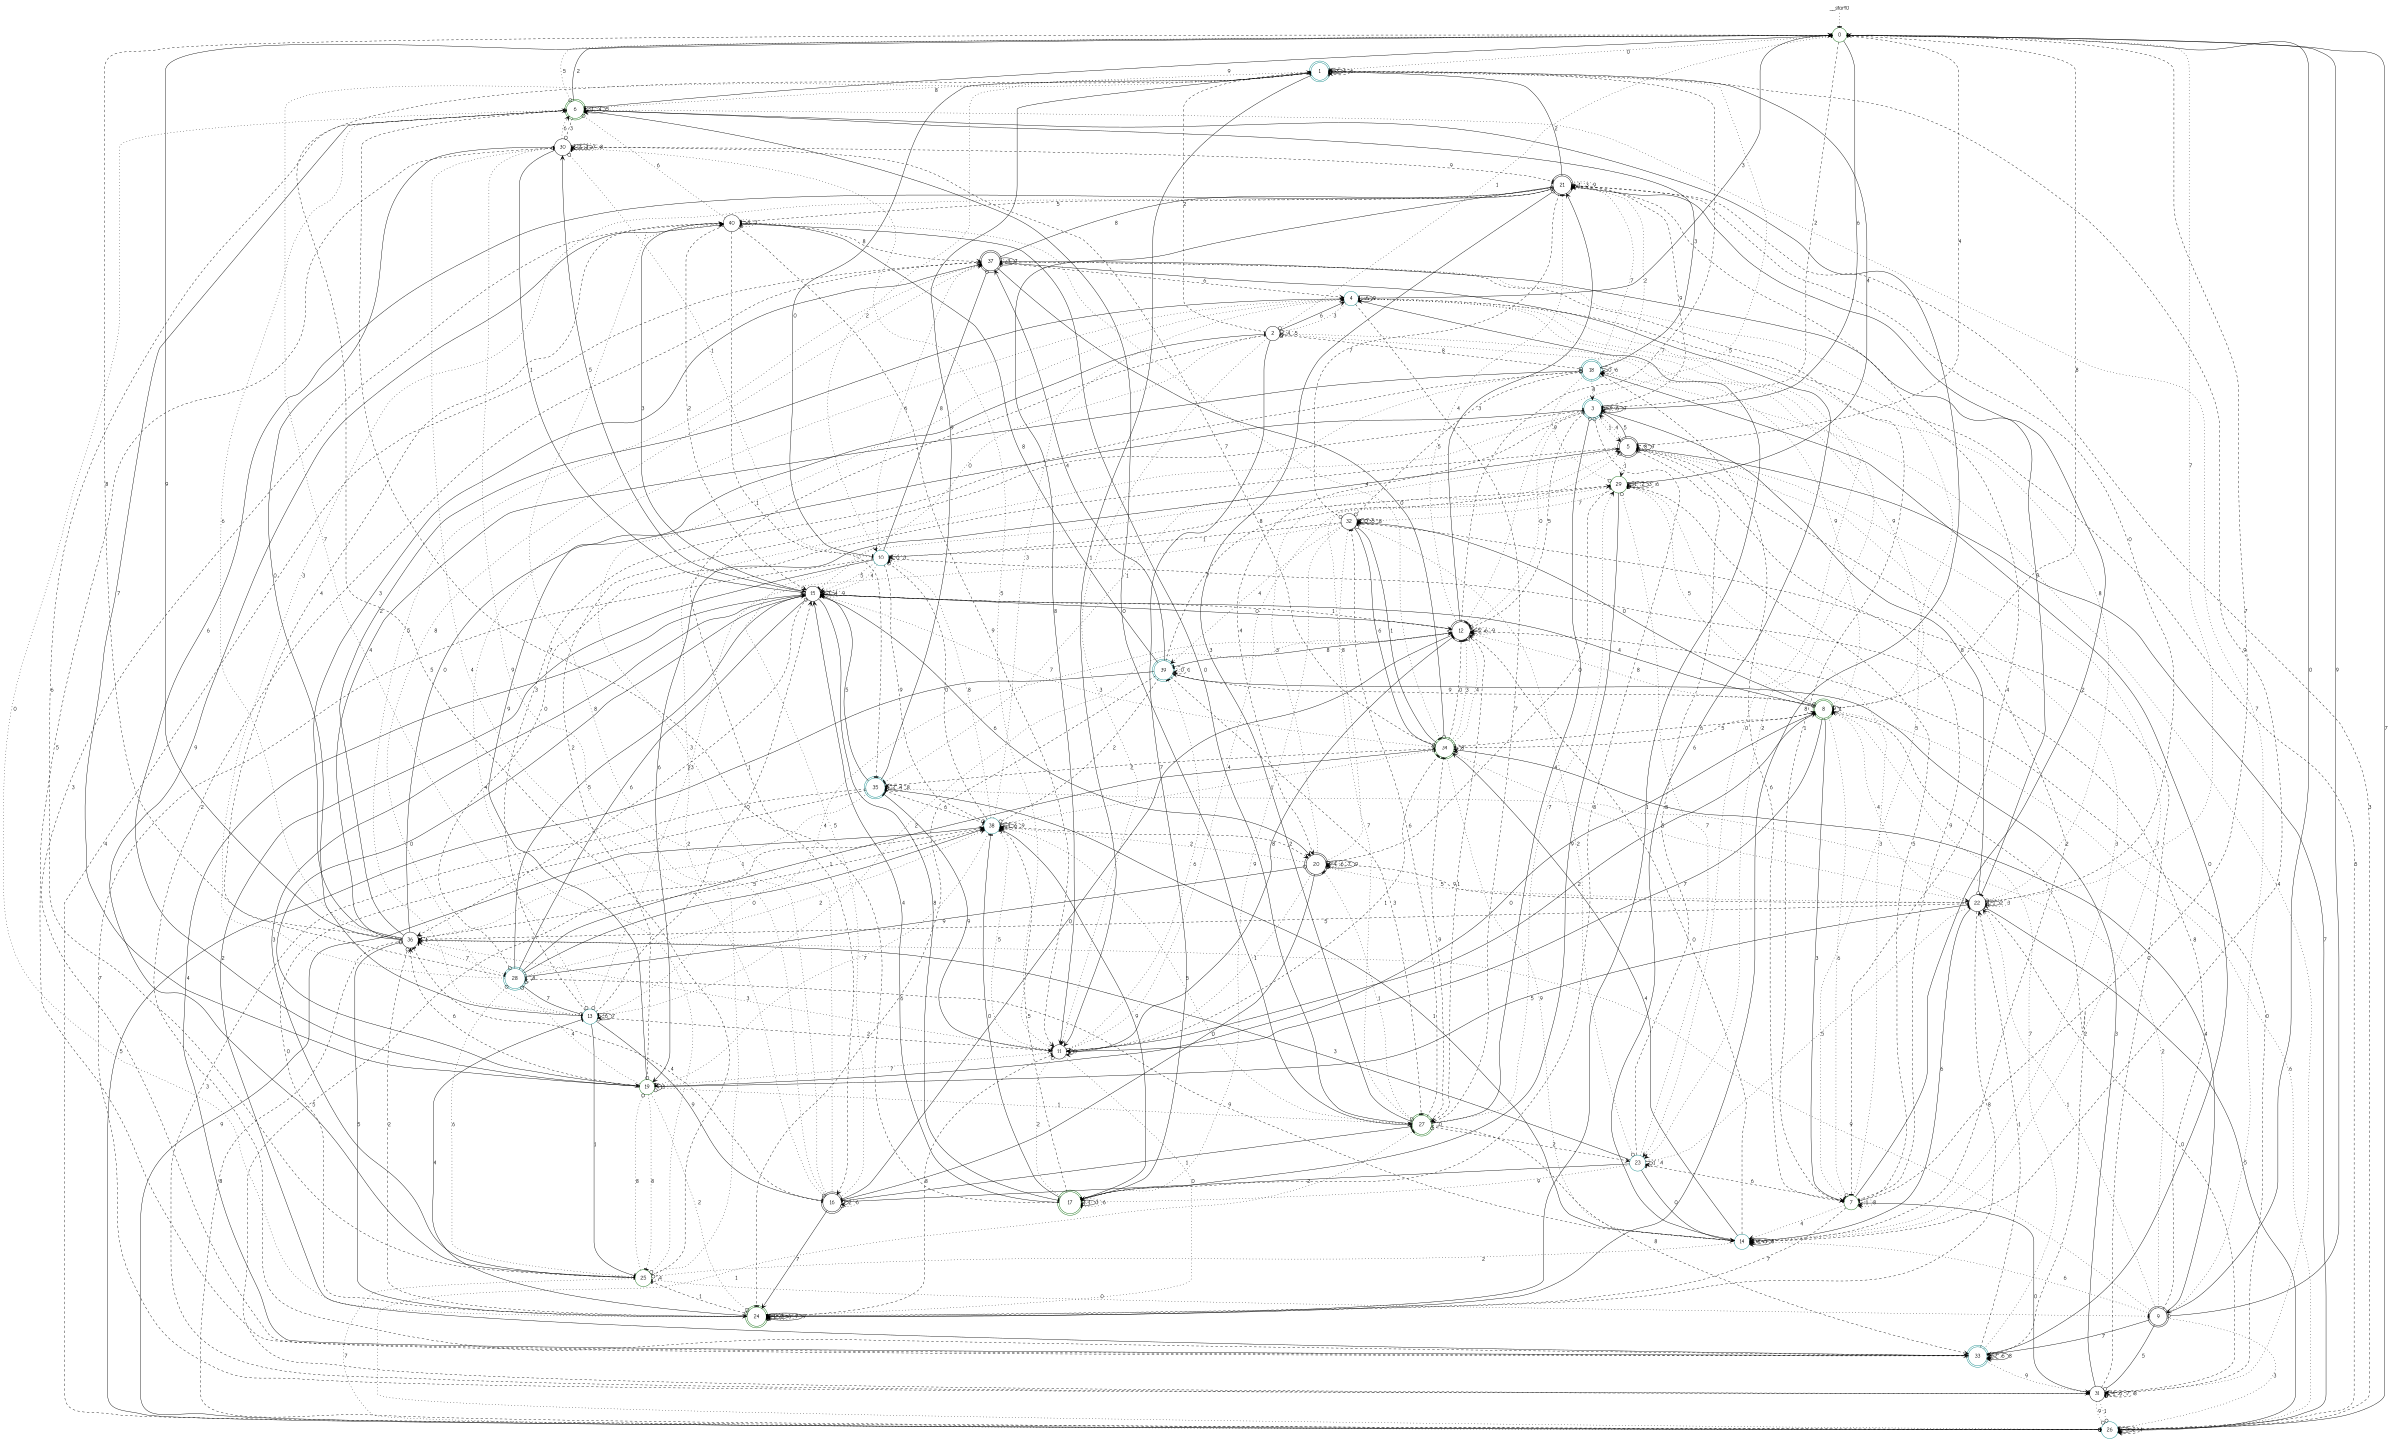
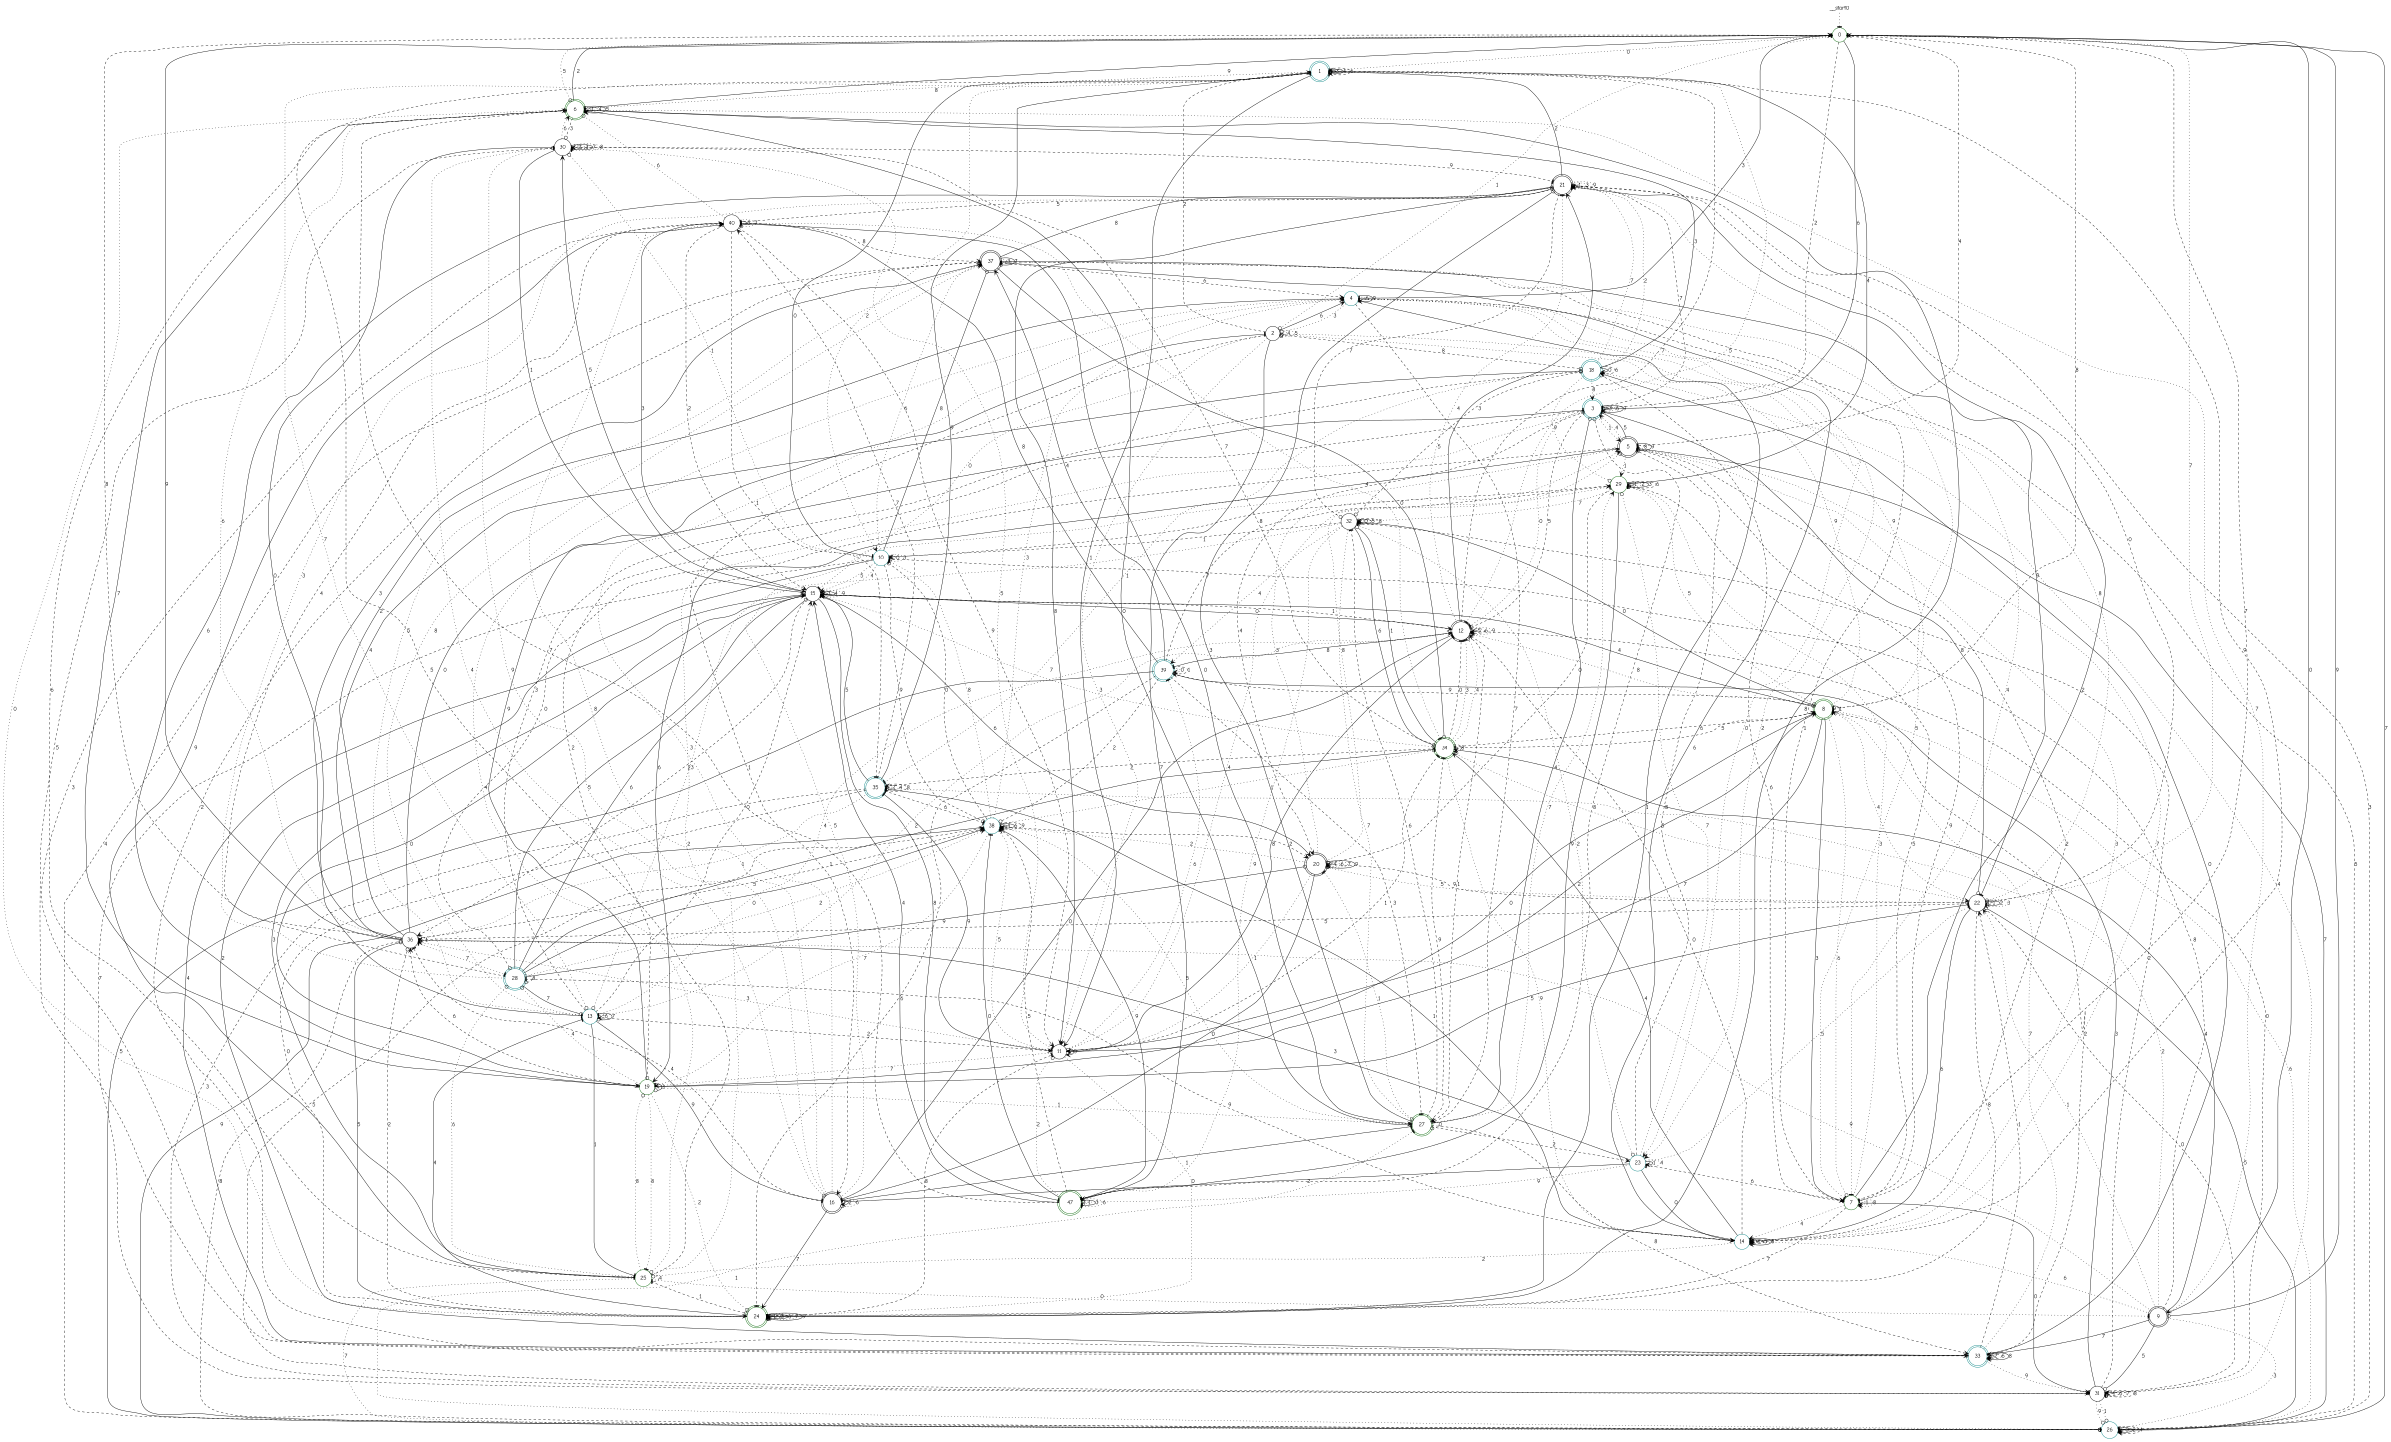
edge "3" -> "21": label "9" -> "7"
edge "35" -> "40": added, label "7"
edge "21" -> "7": style dashed -> dotted
node "17": label "17" -> "47"
